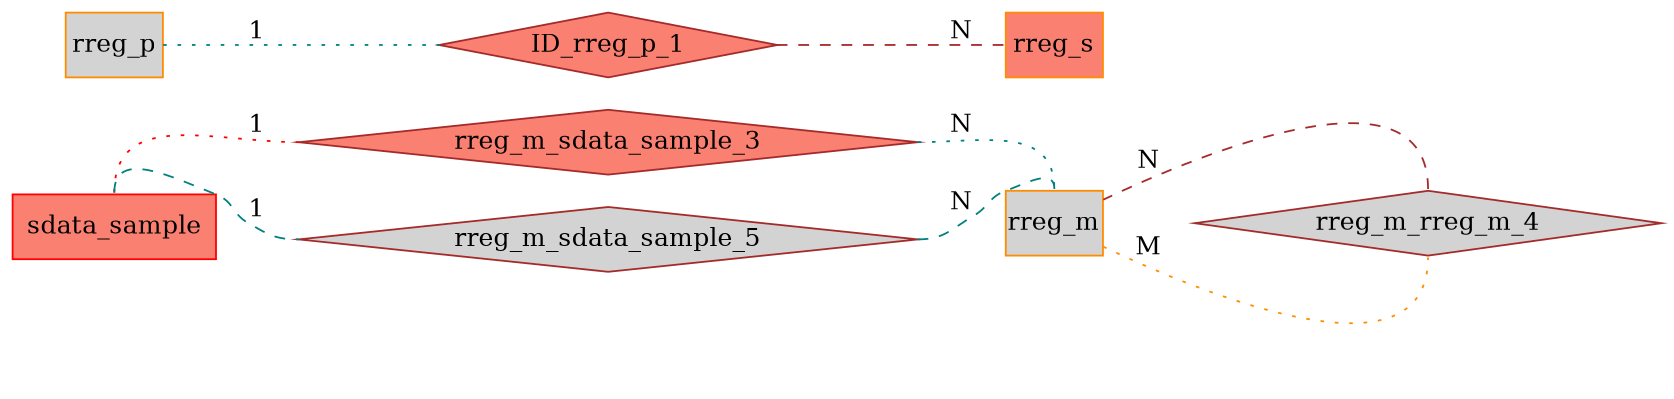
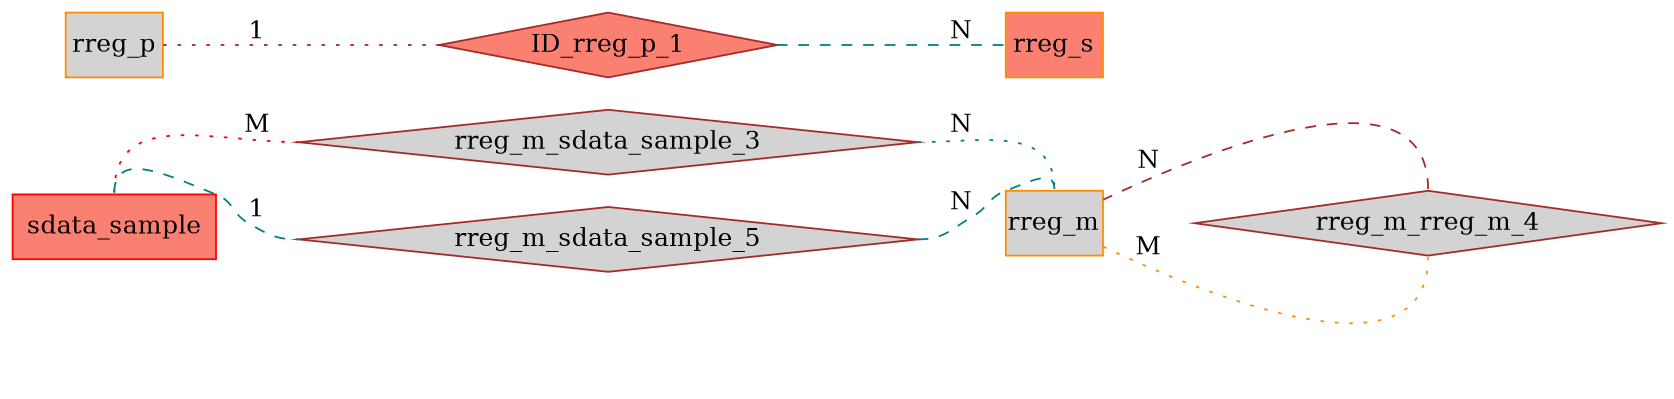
edge "rreg_p" -- "ID_rreg_p_1": color teal -> brown
edge "ID_rreg_p_1" -- "rreg_s": color brown -> teal
edge "rreg_m_sdata_sample_3" -- "sdata_sample": label "1" -> "M"
node "rreg_m_sdata_sample_3": fillcolor salmon -> lightgrey
